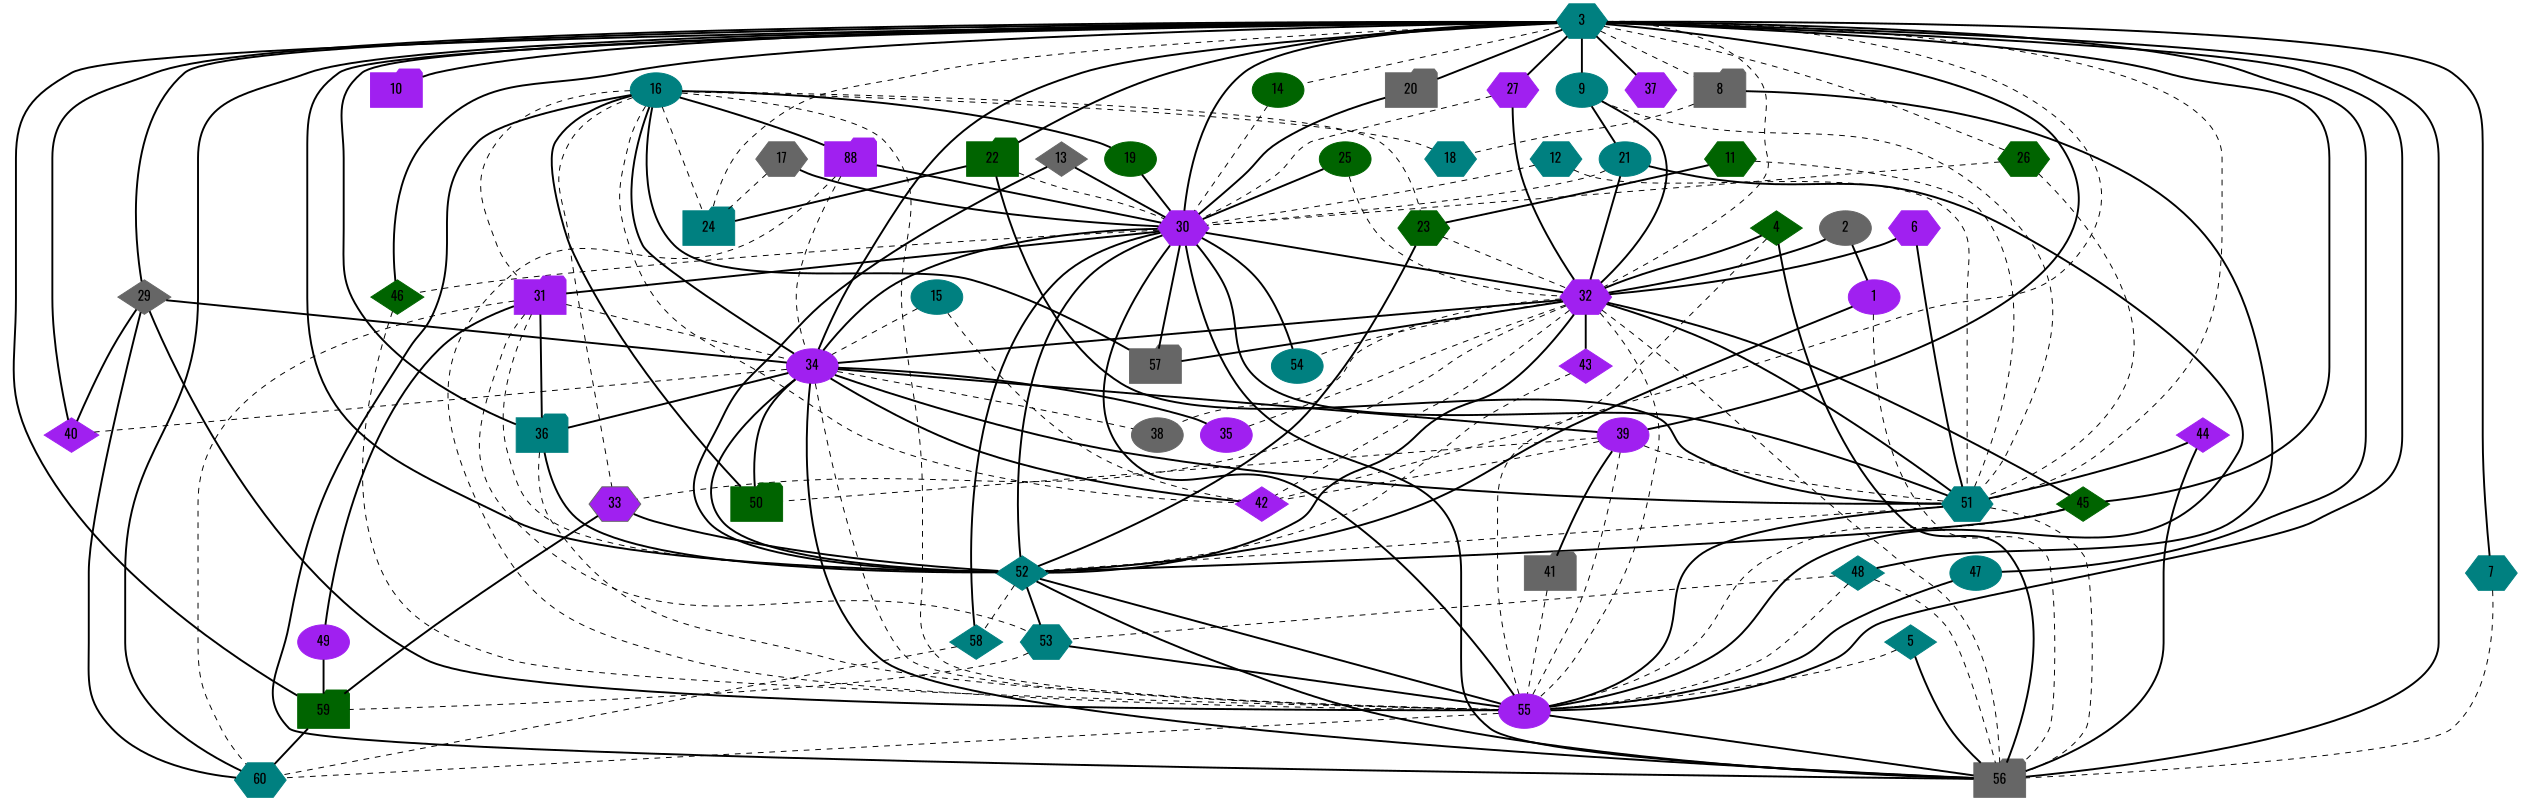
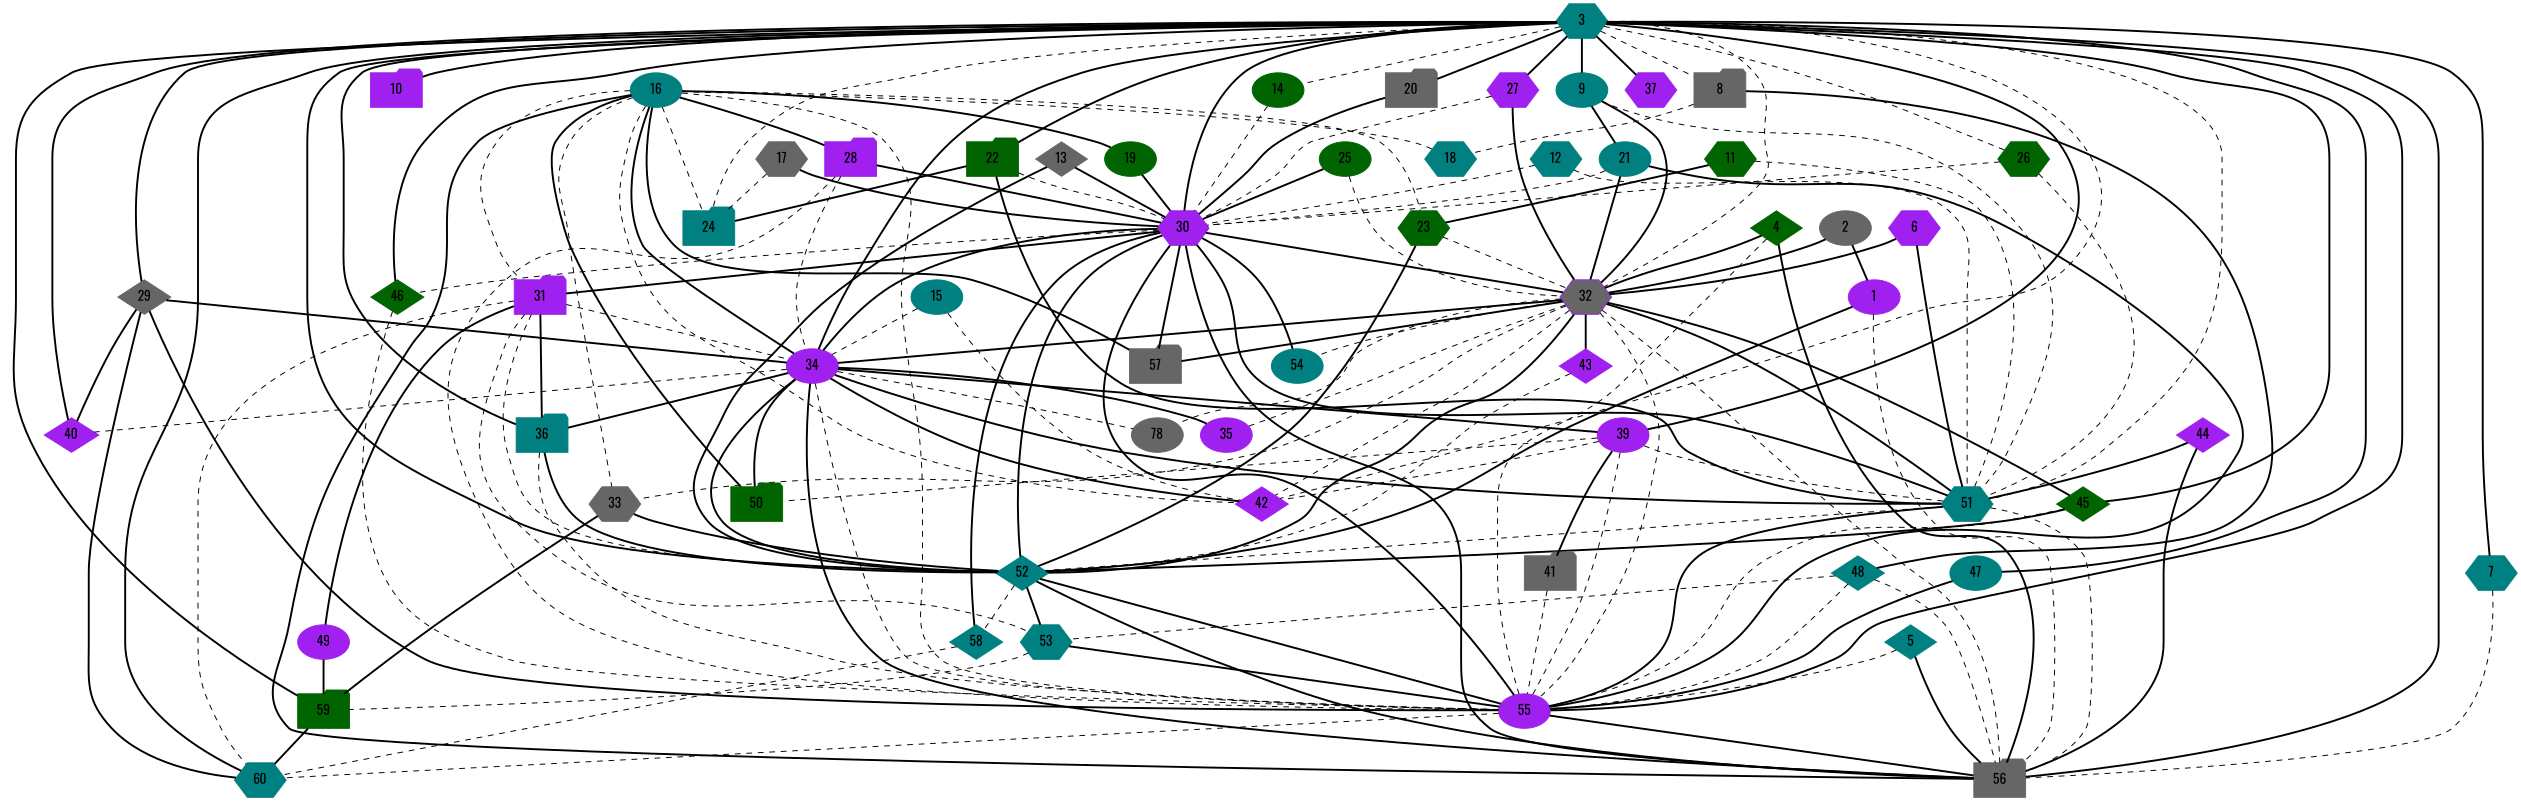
node "88": label "88" -> "28"
node "32": fillcolor purple -> gray40
node "38": label "38" -> "78"
node "33": fillcolor purple -> gray40
